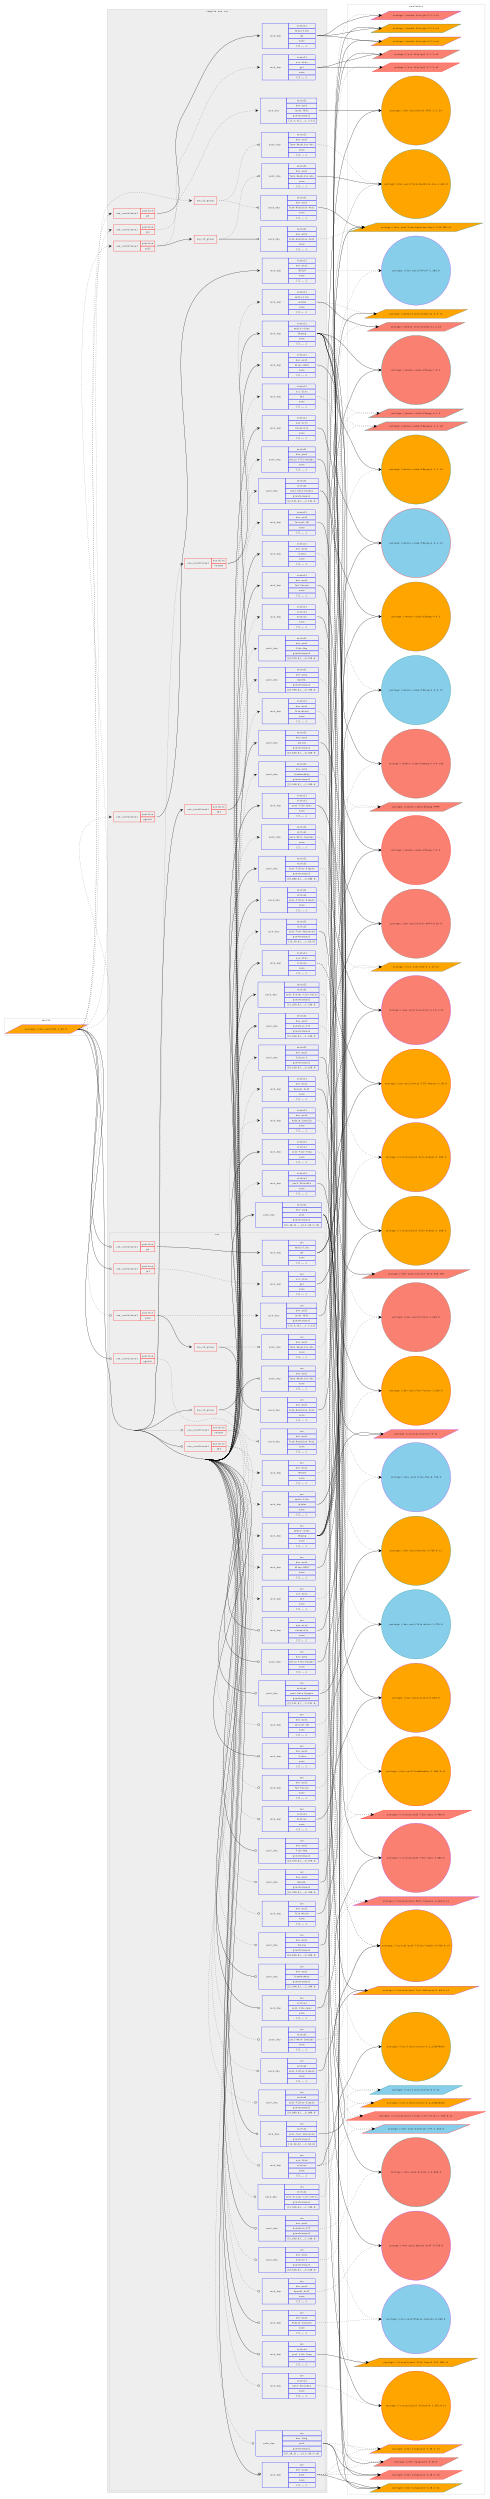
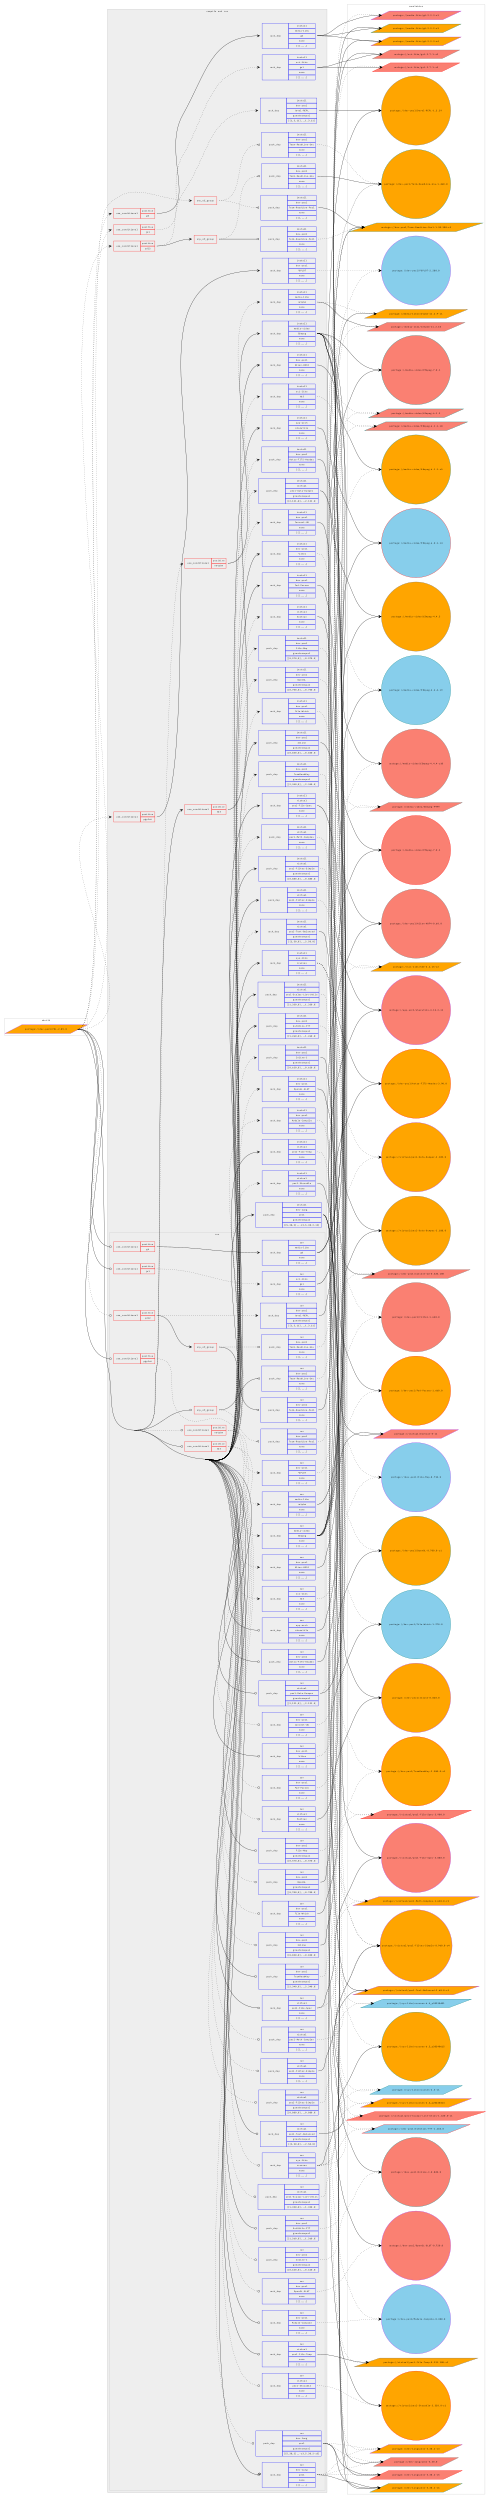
node "portage://virtual/perl-Math-Complex-1.620.0-r1": fillcolor salmon -> orange
node "portage://sys-libs/ncurses-6.4_p20230401": added
